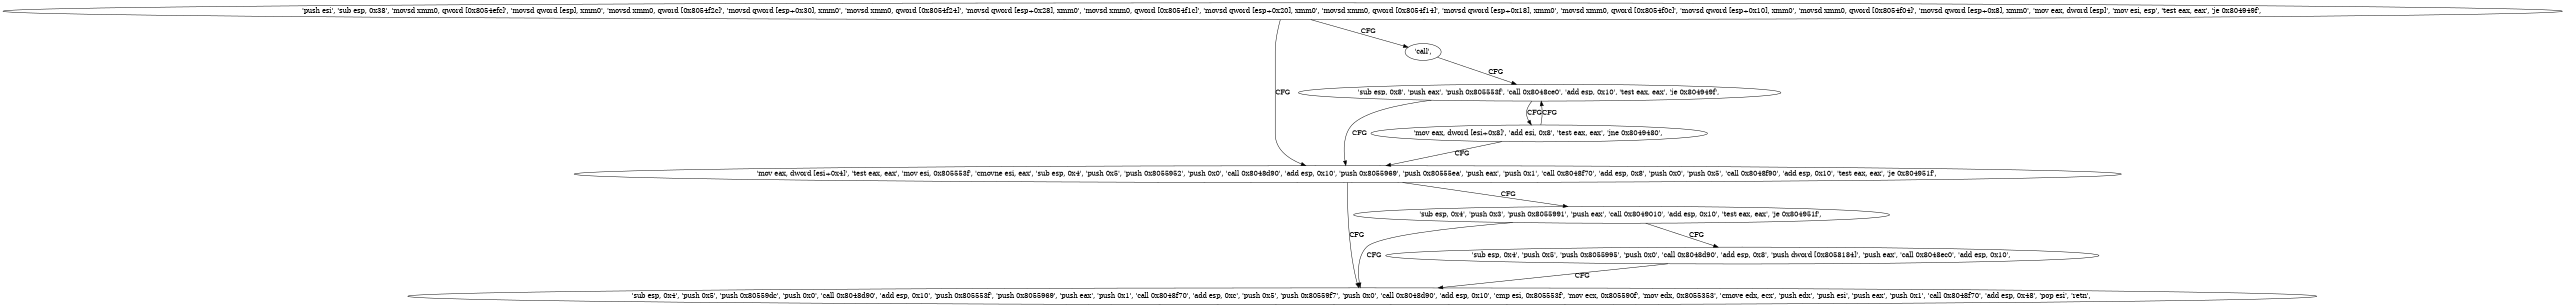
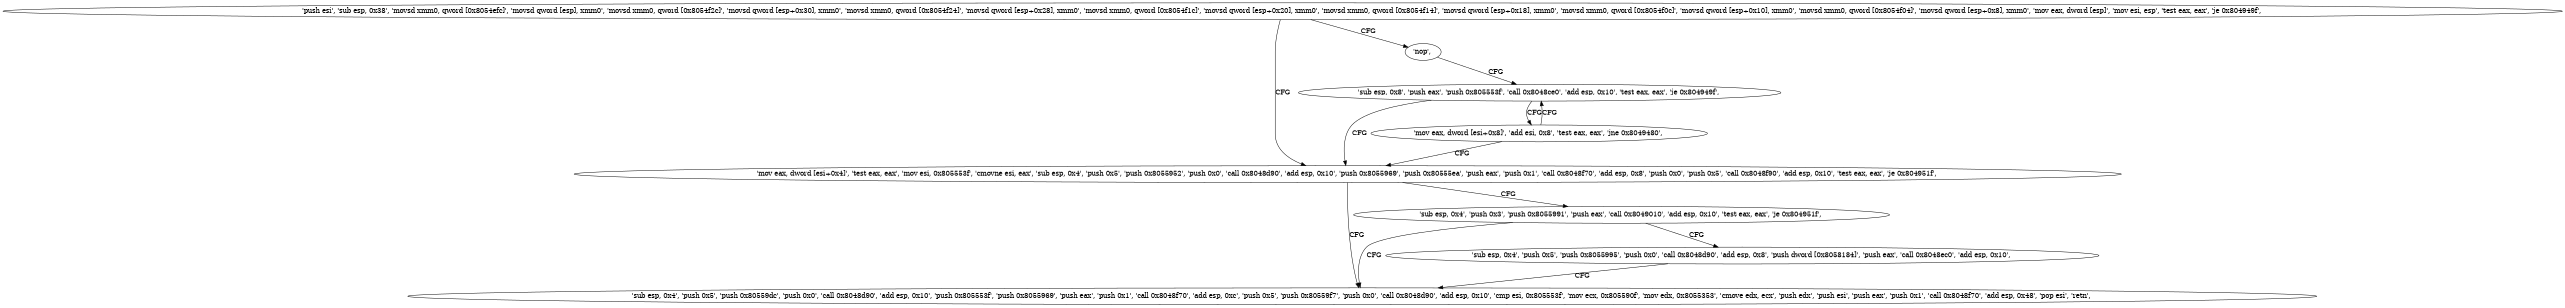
node "'call',": label "'call'," -> "'nop',"
